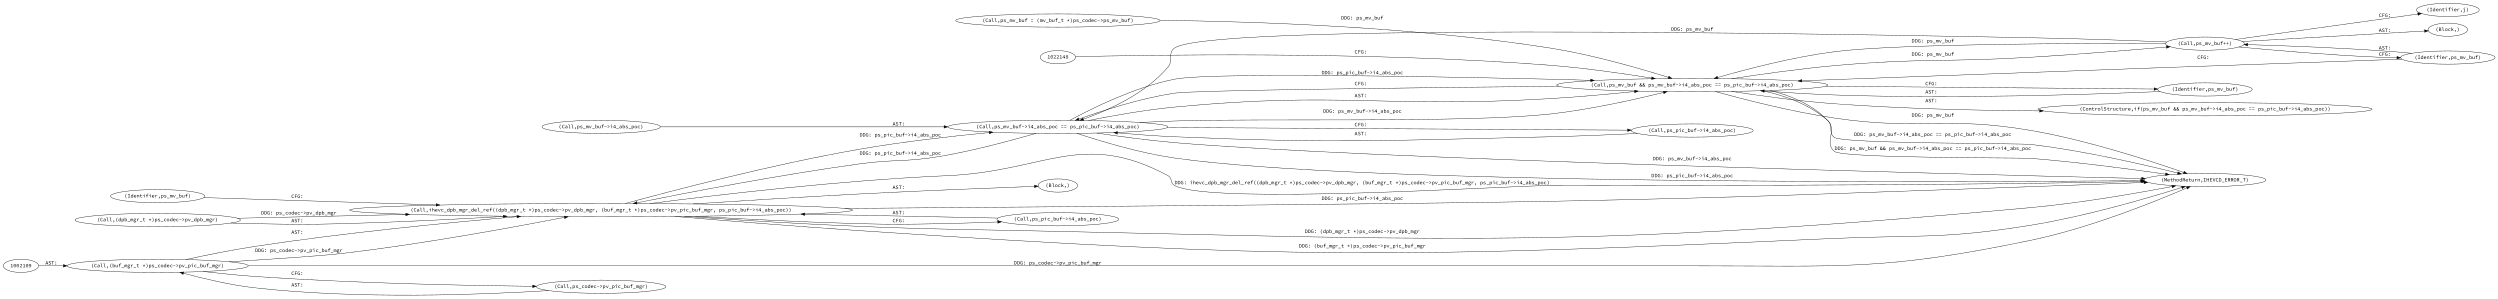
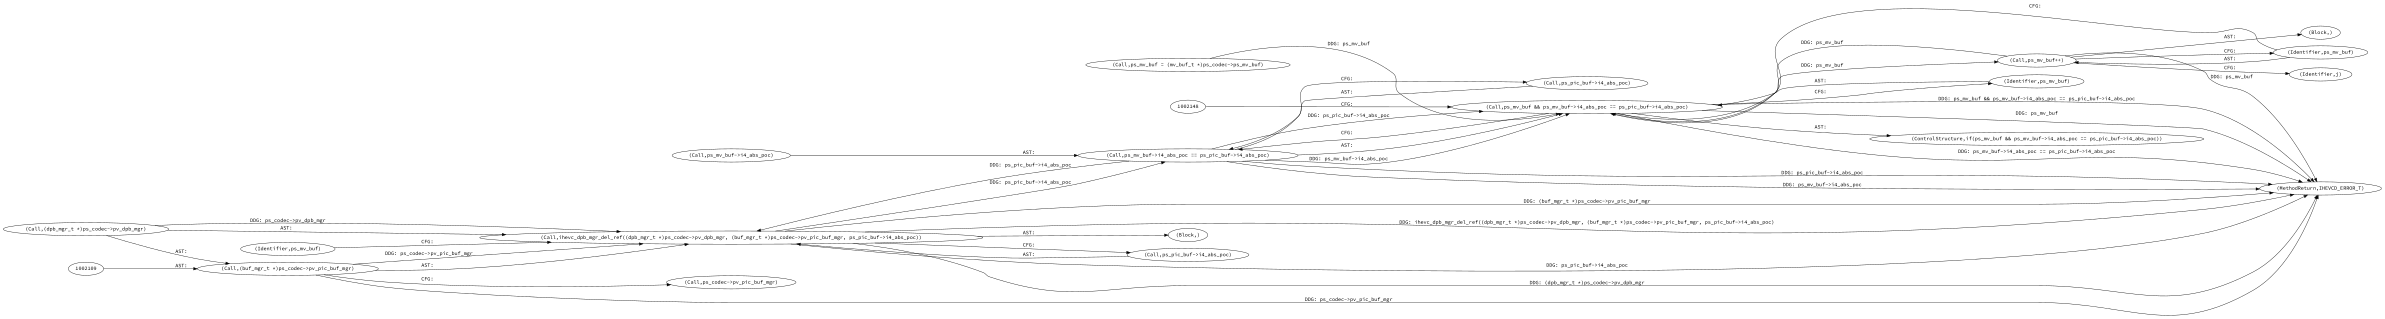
edge "(Call,ps_mv_buf++)" -> "(Call,ps_mv_buf->i4_abs_poc == ps_pic_buf->i4_abs_poc)": now "(Call,ps_mv_buf++)" -> "(MethodReturn,IHEVCD_ERROR_T)"
node "1022148": label "1022148" -> "1002148"
edge "(Call,ps_codec->pv_pic_buf_mgr)" -> "(Call,(buf_mgr_t *)ps_codec->pv_pic_buf_mgr)": now "(Call,(dpb_mgr_t *)ps_codec->pv_dpb_mgr)" -> "(Call,(buf_mgr_t *)ps_codec->pv_pic_buf_mgr)"
